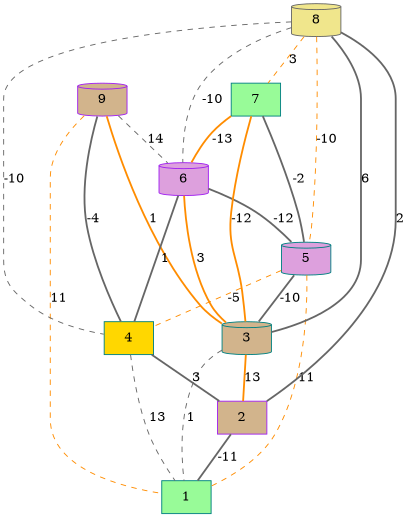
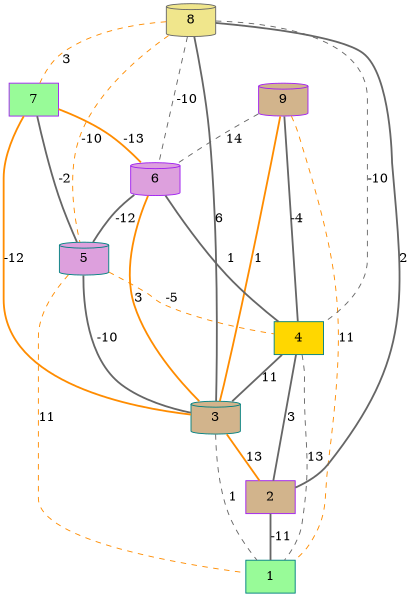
node "7": color teal -> purple
edge "4" -- "3": added, label "11"
